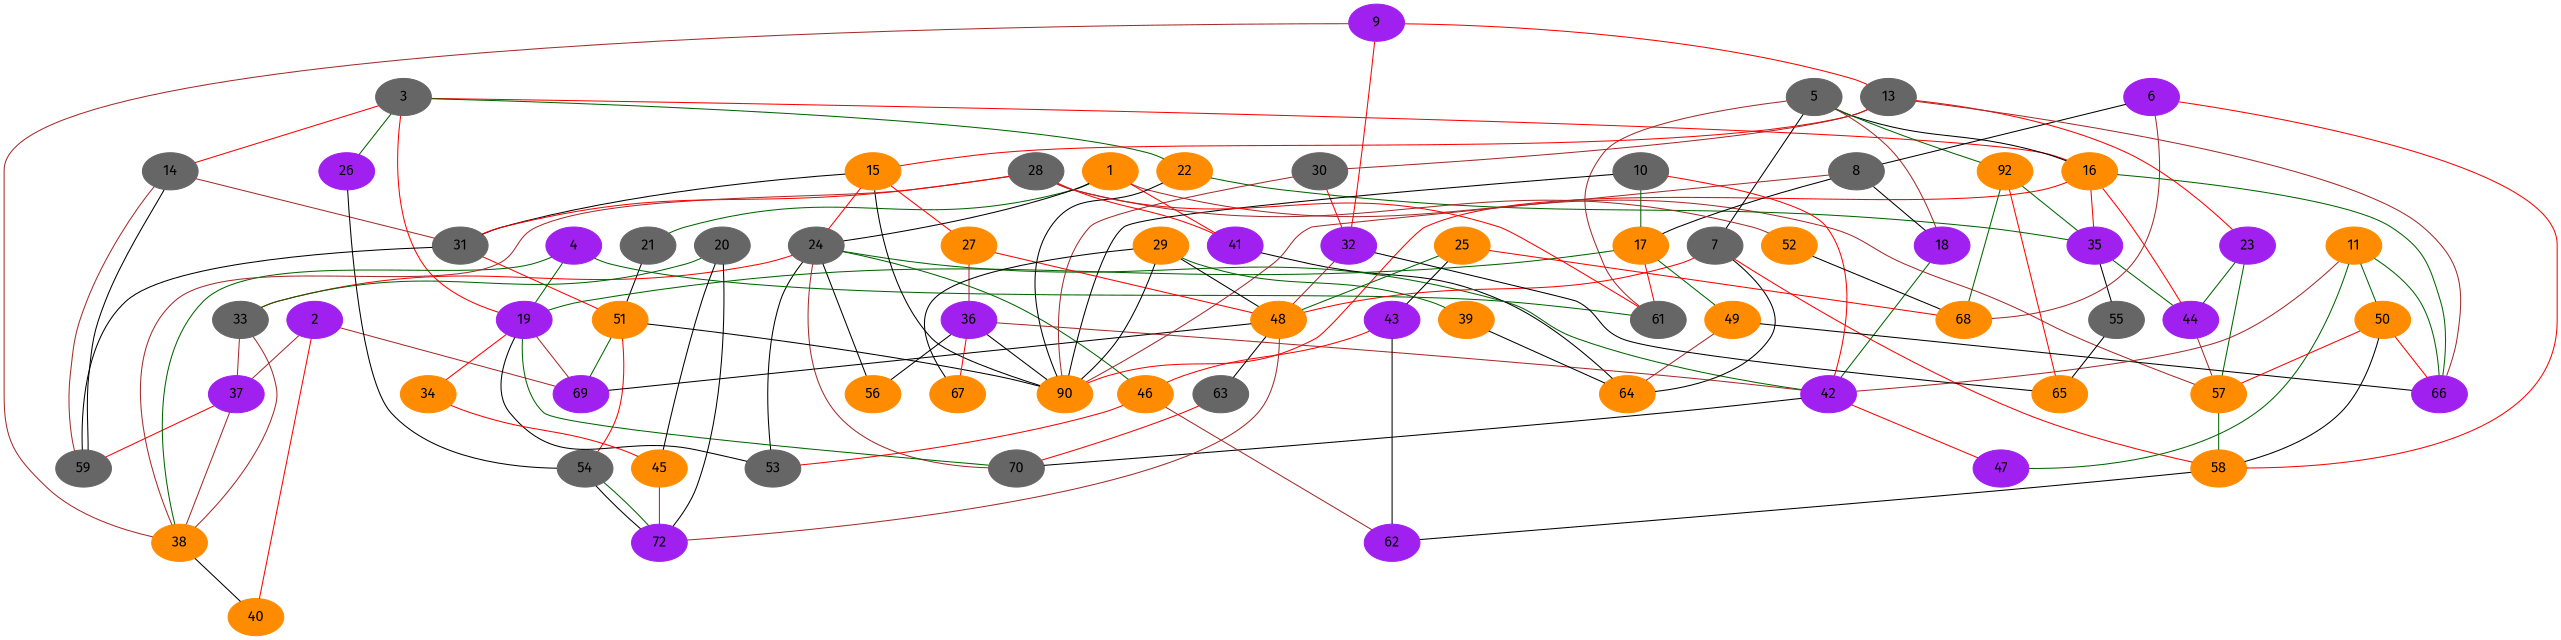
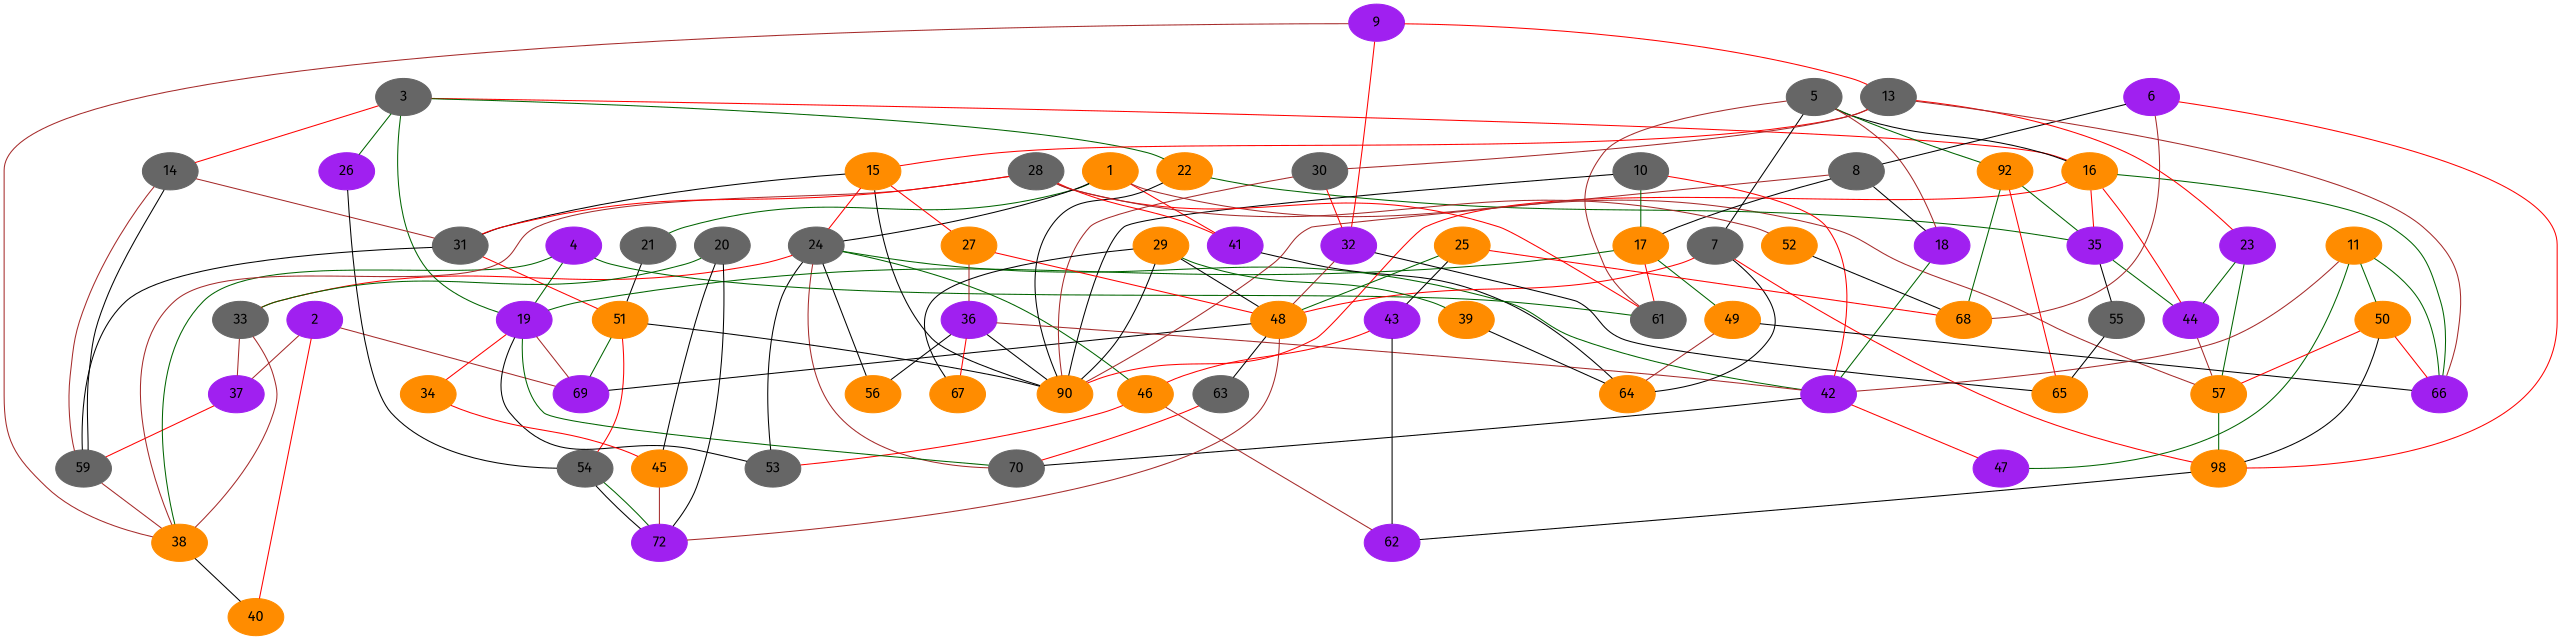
edge "3" -- "19": color red -> darkgreen
edge "37" -- "38": now "59" -- "38"
node "58": label "58" -> "98"
